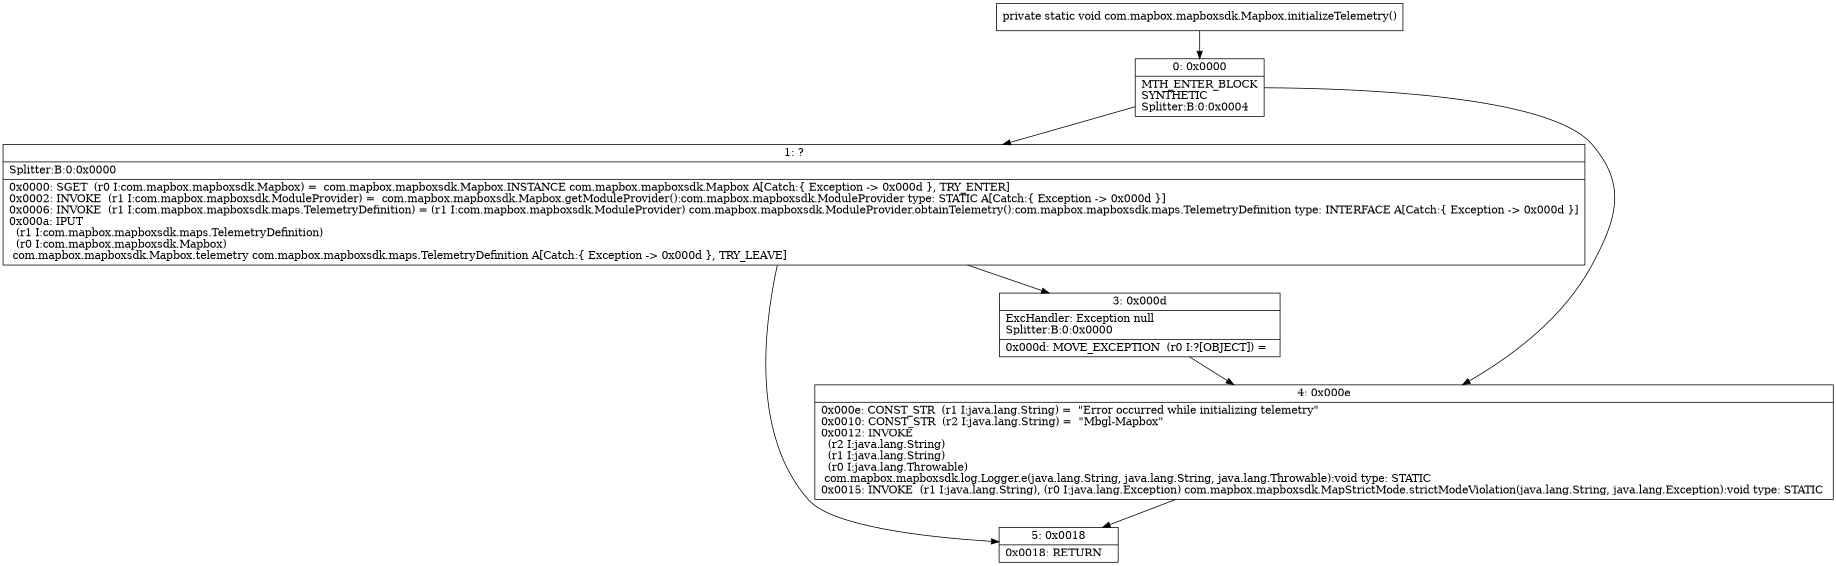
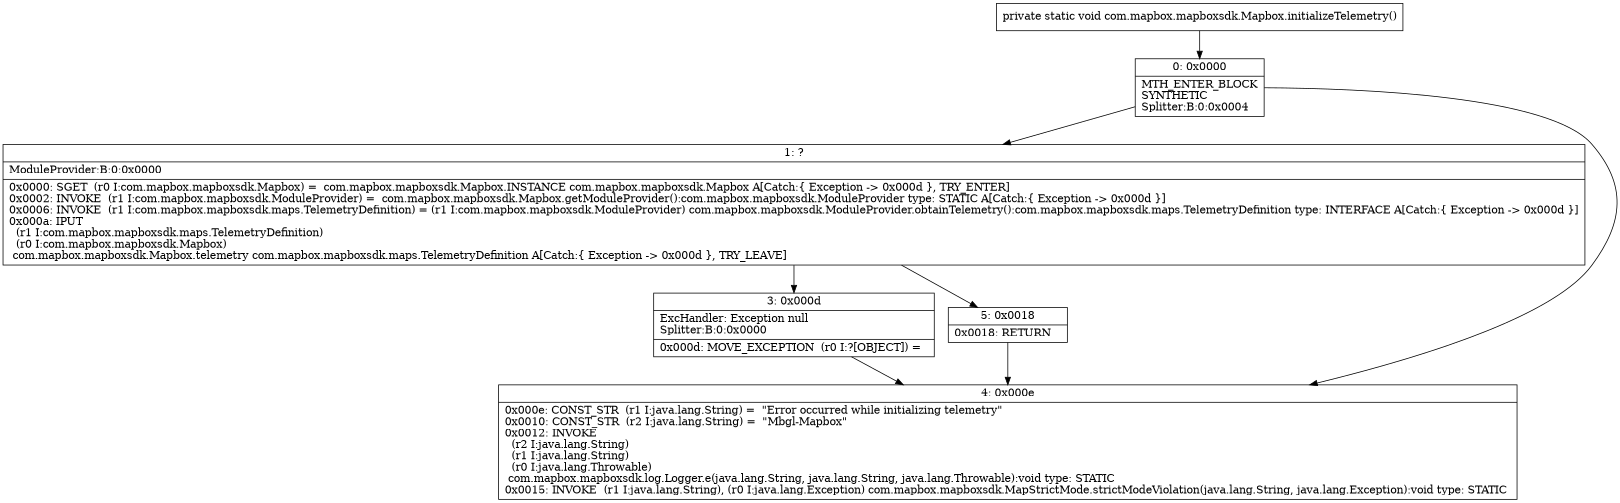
node "1: ?": text "Splitter:B:0:0x0000" -> "ModuleProvider:B:0:0x0000"
edge "4: 0x000e" -> "5: 0x0018": reversed
